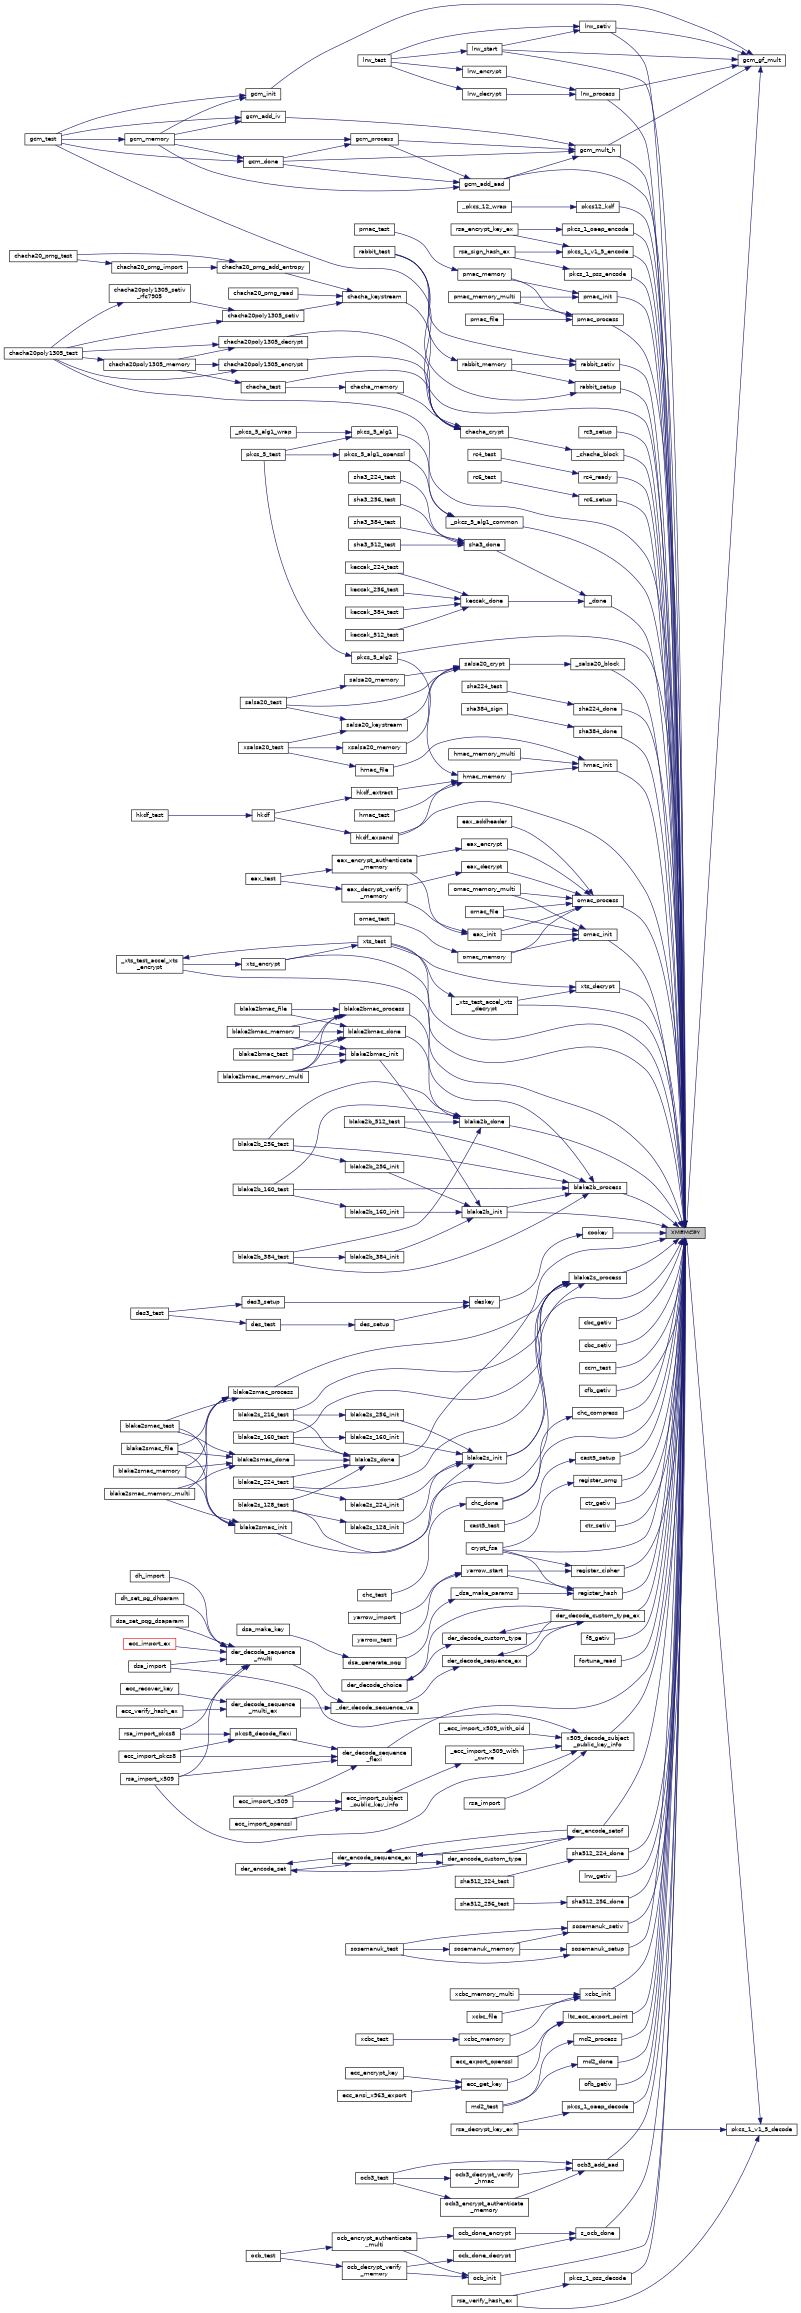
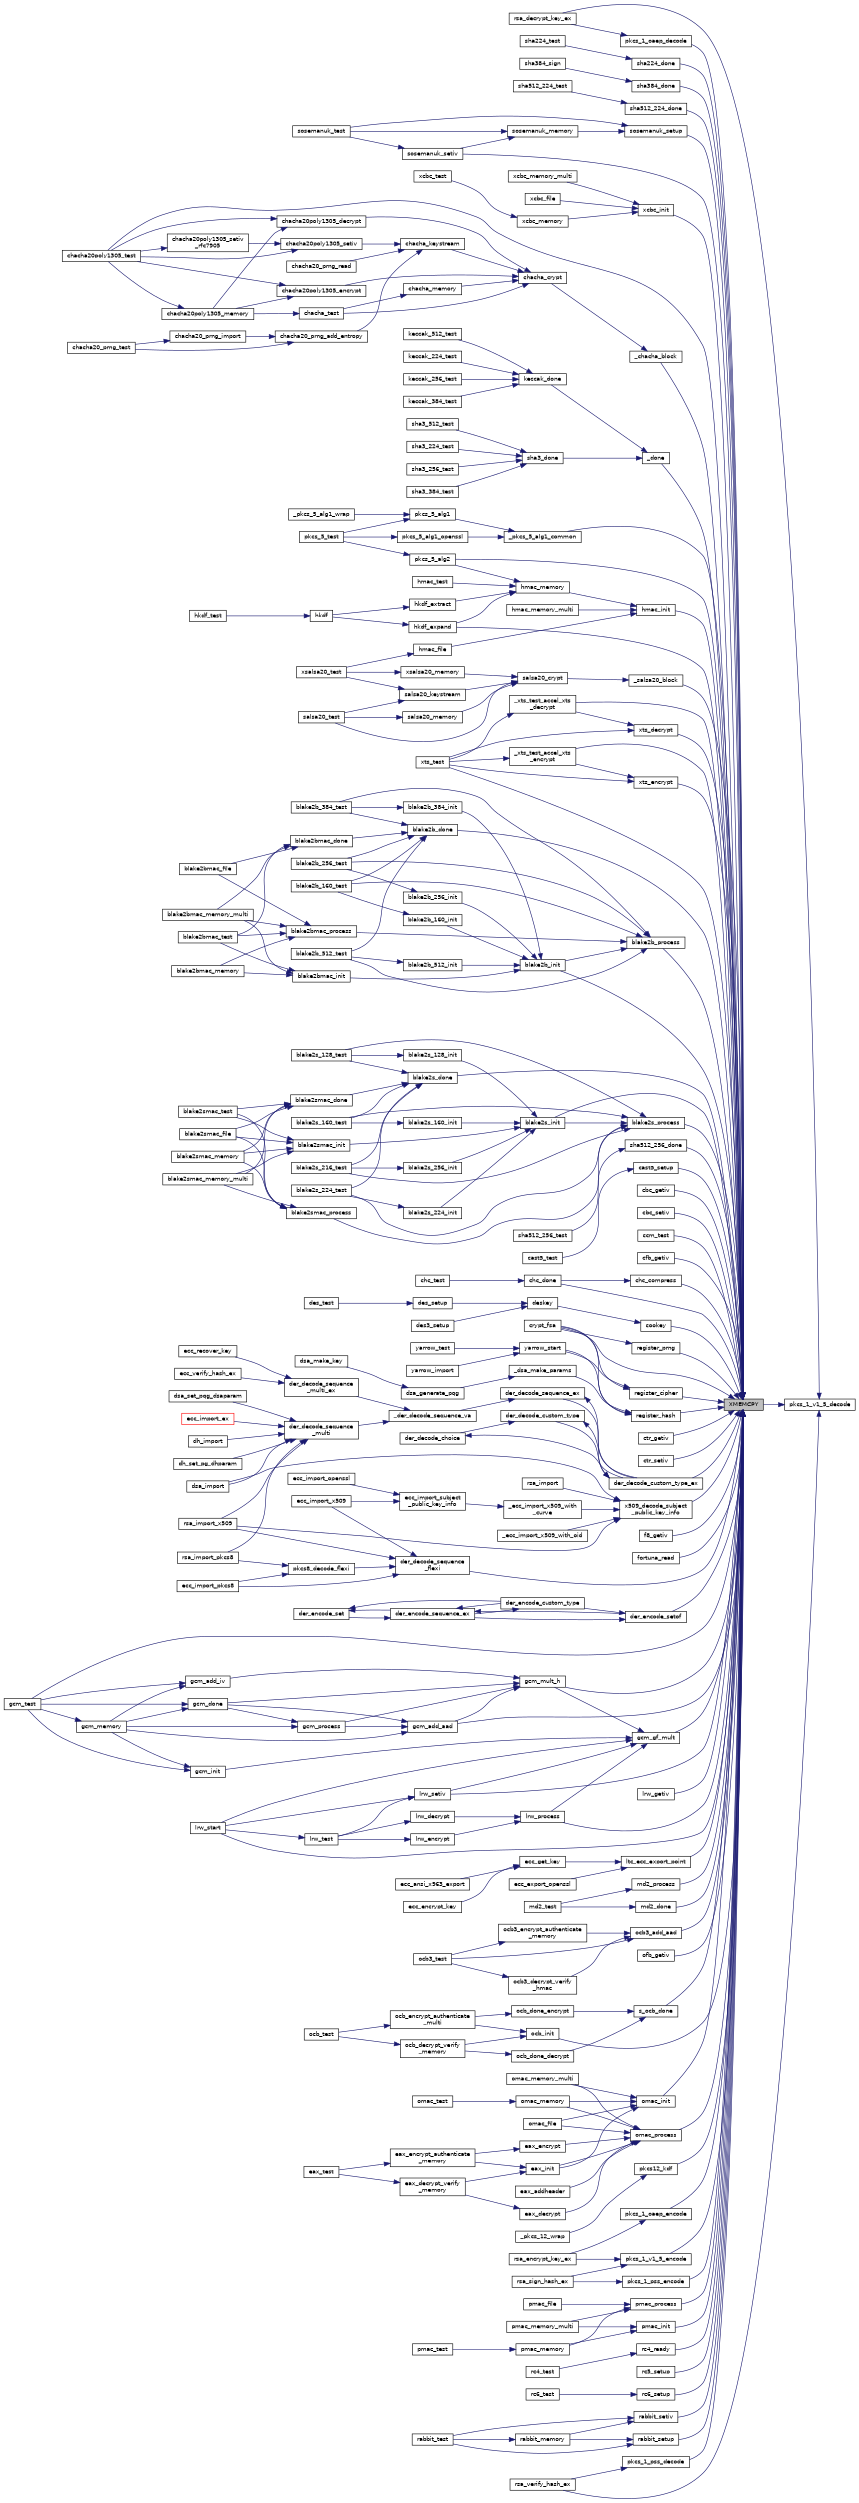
edge "lrw_test" -> "lrw_start": reversed
edge "XMEMCPY" -> "gcm_gf_mult": reversed
edge "xts_encrypt" -> "xts_test": reversed
node "blake2b_512_init": added
edge "blake2bmac_memory" -> "blake2bmac_done": removed
node "des3_test": removed
edge "sosemanuk_memory" -> "sosemanuk_setiv": reversed
